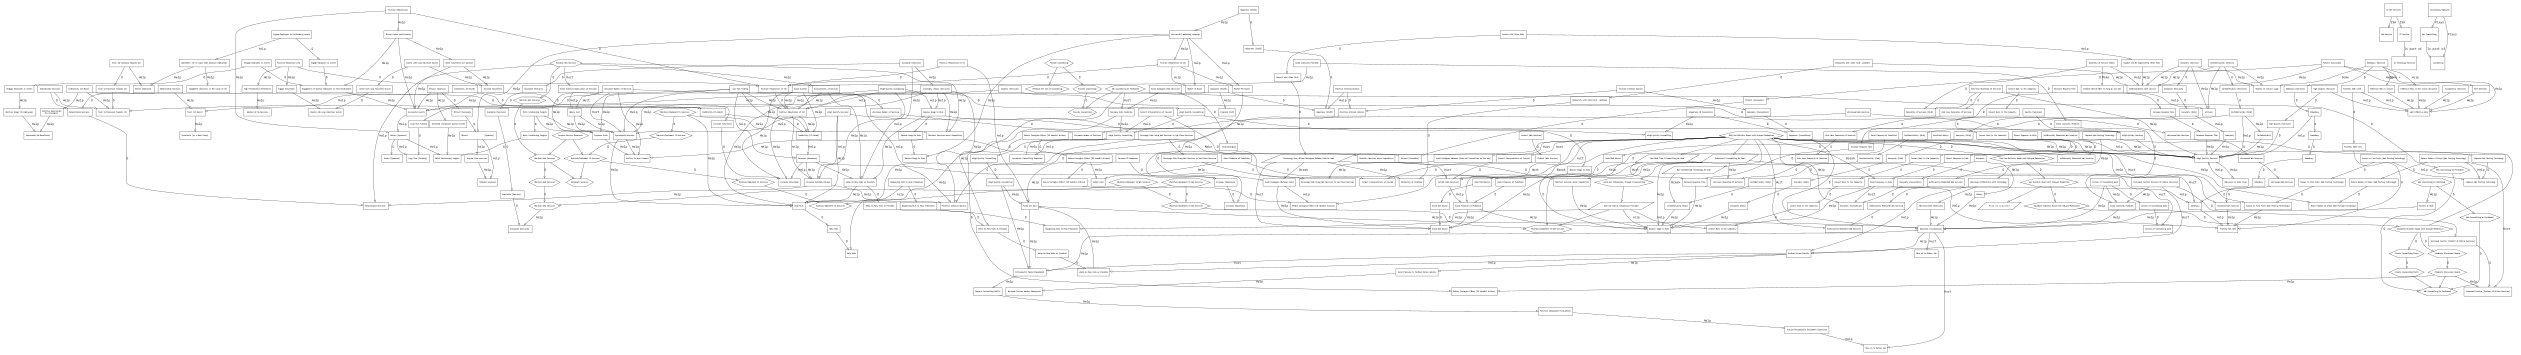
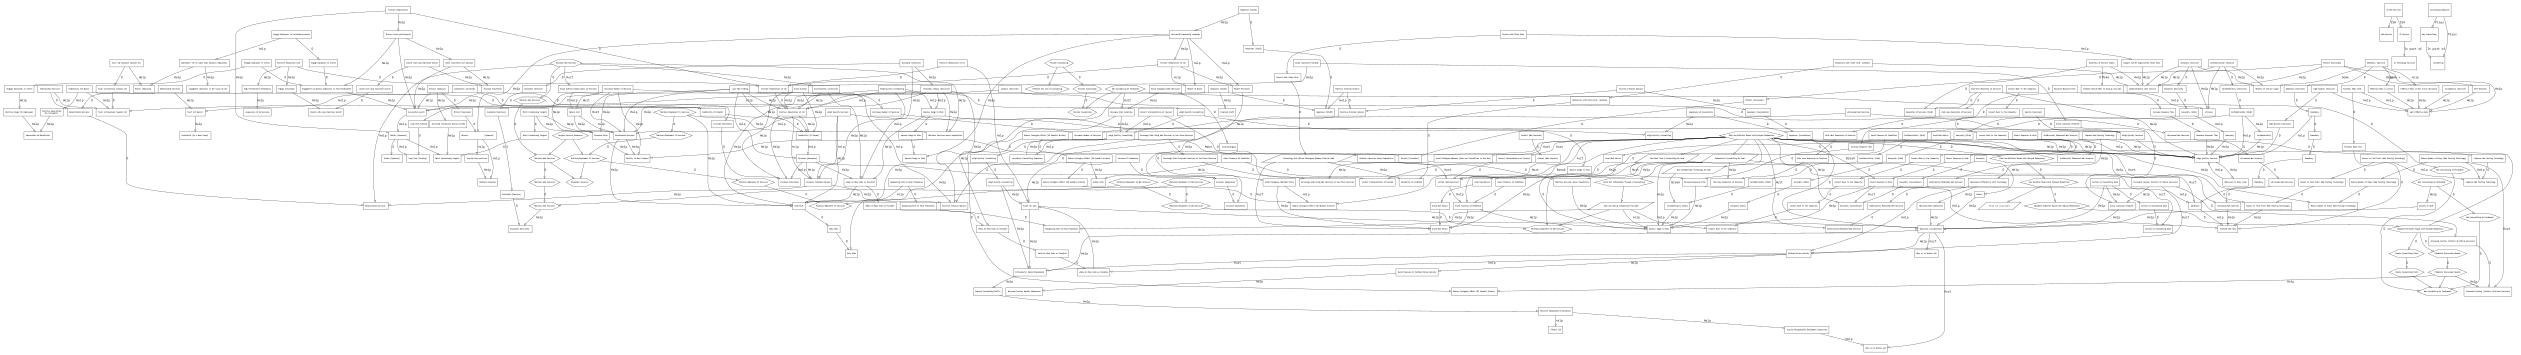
node "*Worker of SA Services": label "*Worker of SA Services" -> "*Expansion of SA Services"
edge "Technology that Allows Dialogues Between Kids Be Used" -> "Avoid Dialogues [Between Kids]": removed, label "Break"
node "!Retain Job": added
